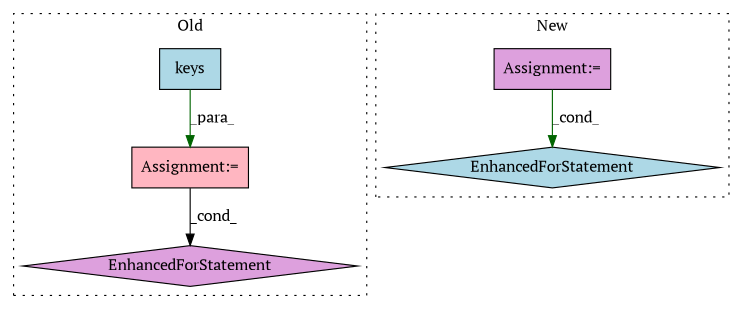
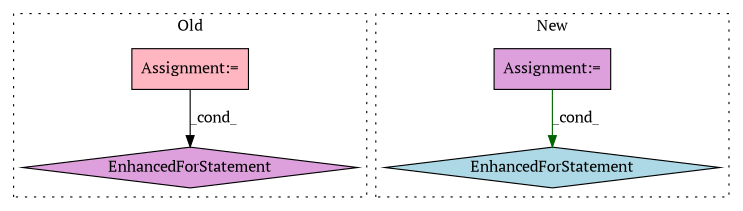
node "keys": removed
